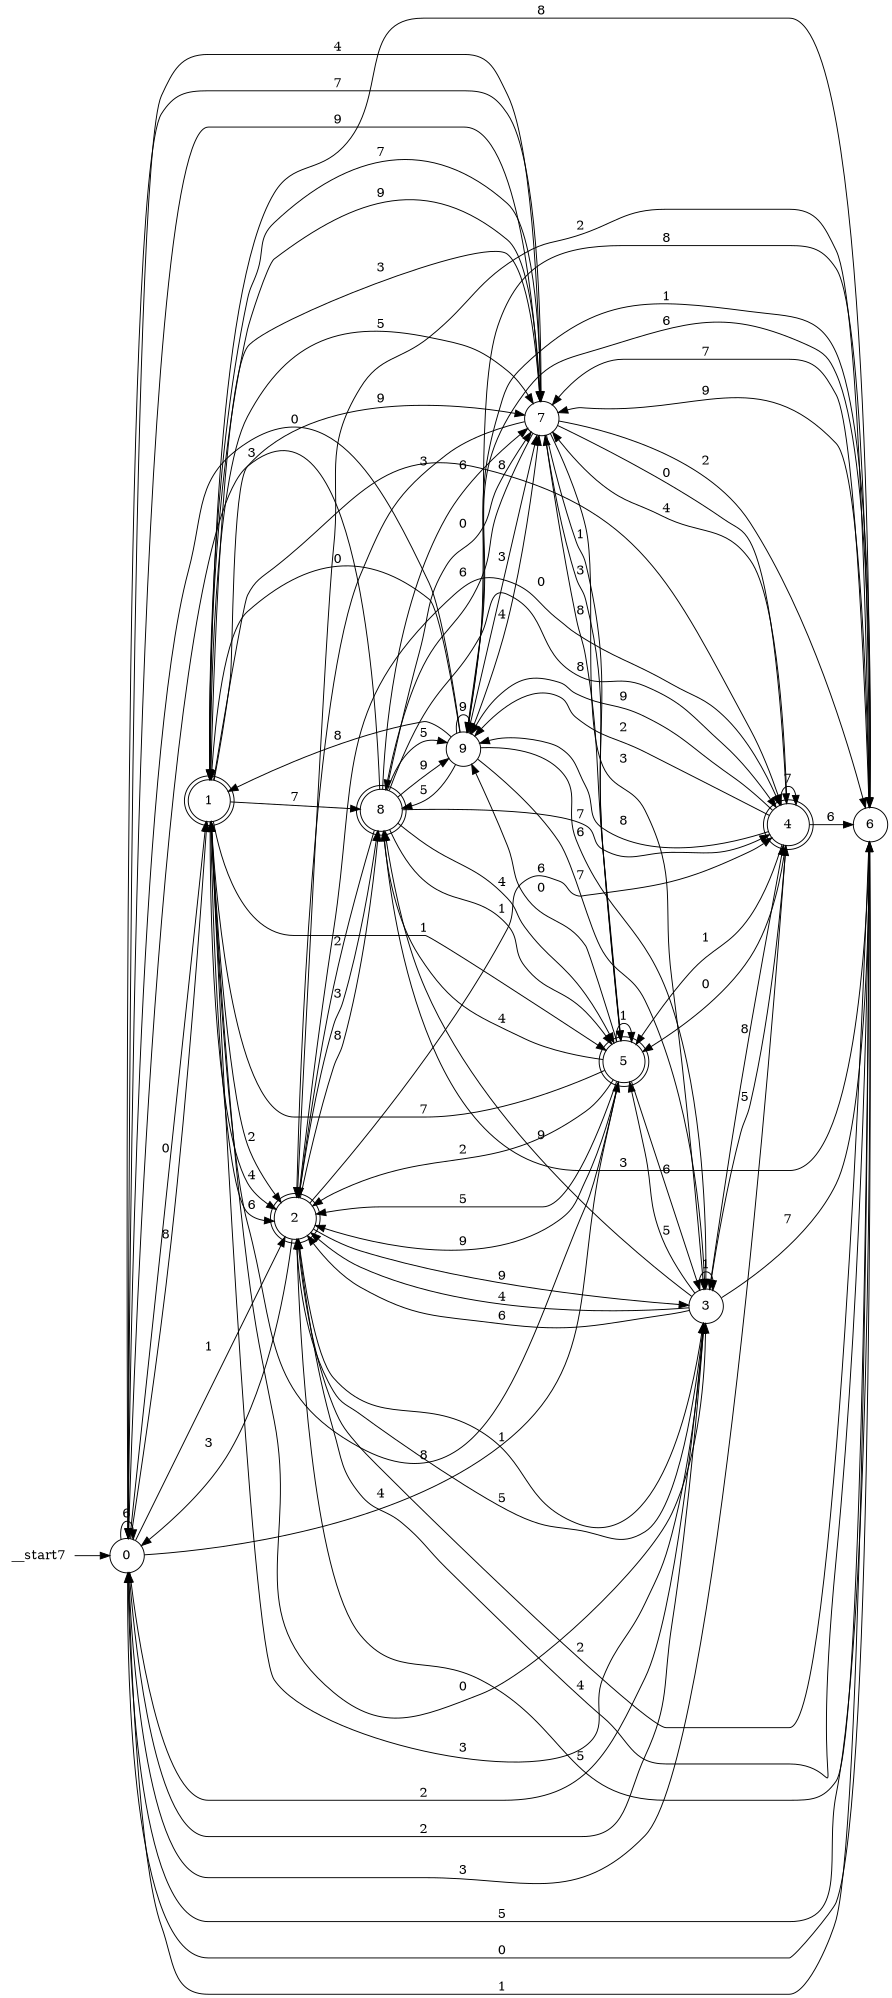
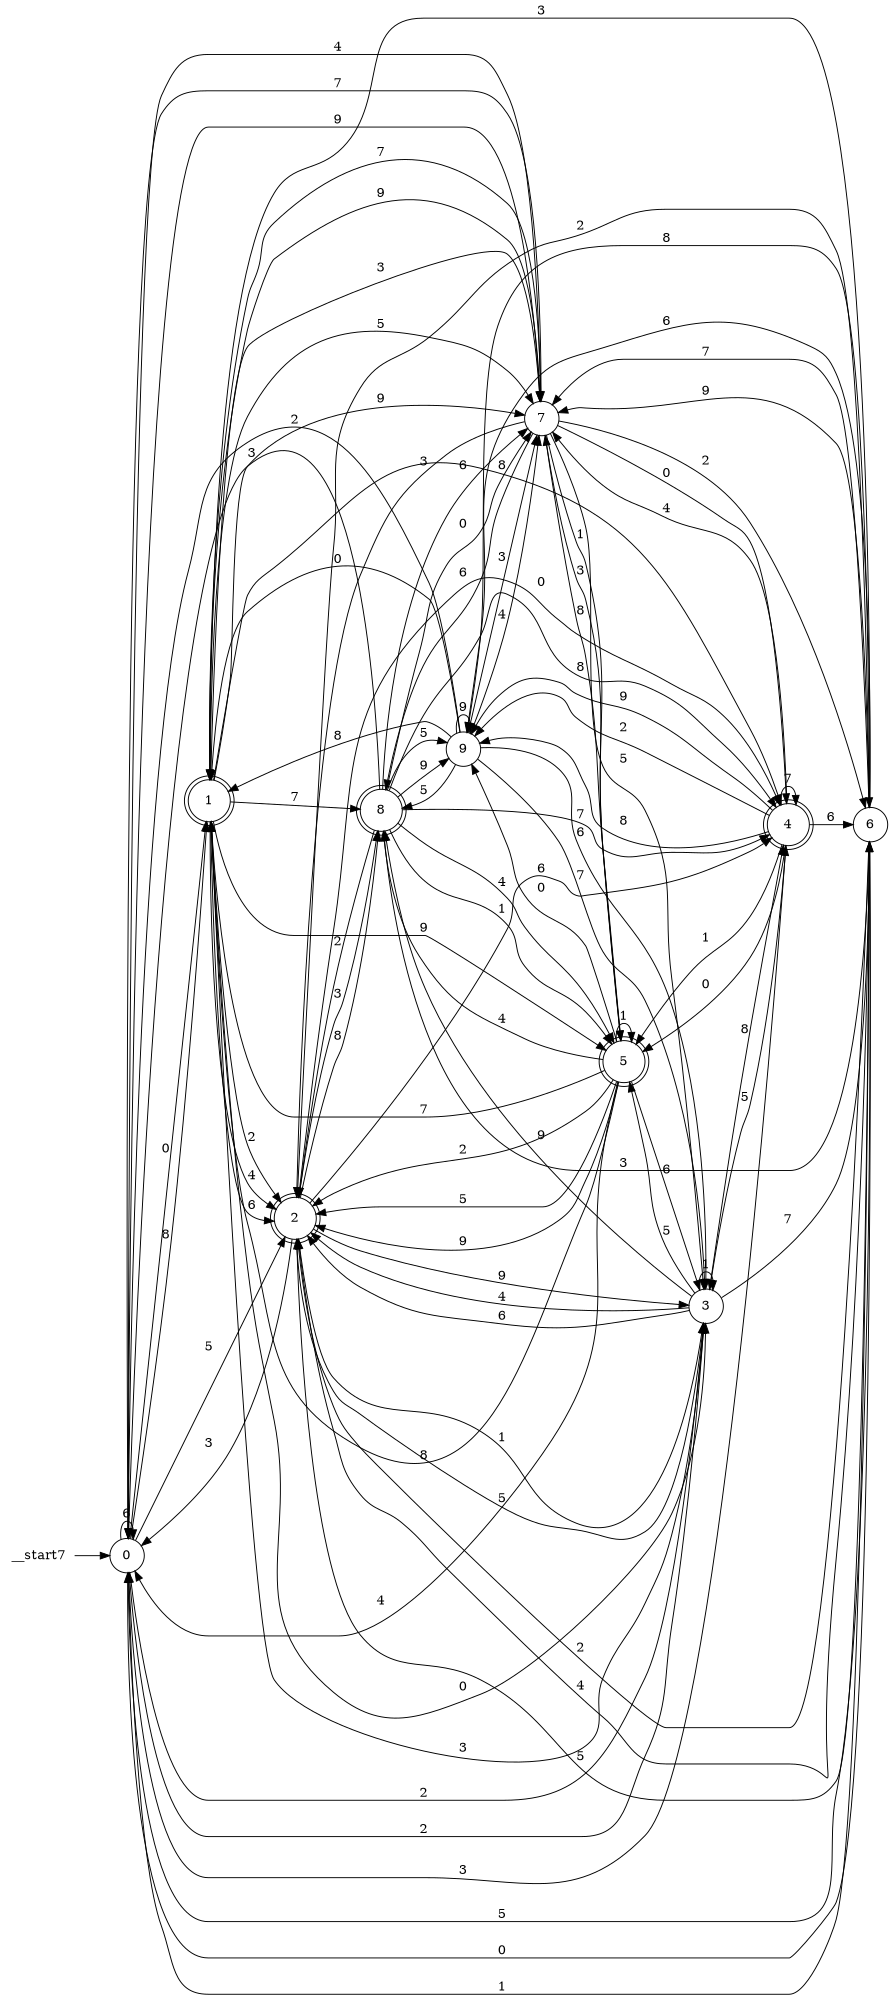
edge "6" -> "1": label "8" -> "3"
edge "9" -> "6": removed, label "1"
edge "9" -> "0": label "0" -> "2"
edge "7" -> "3": label "3" -> "5"
edge "1" -> "5": label "1" -> "9"
edge "0" -> "2": label "1" -> "5"
edge "0" -> "5": reversed
